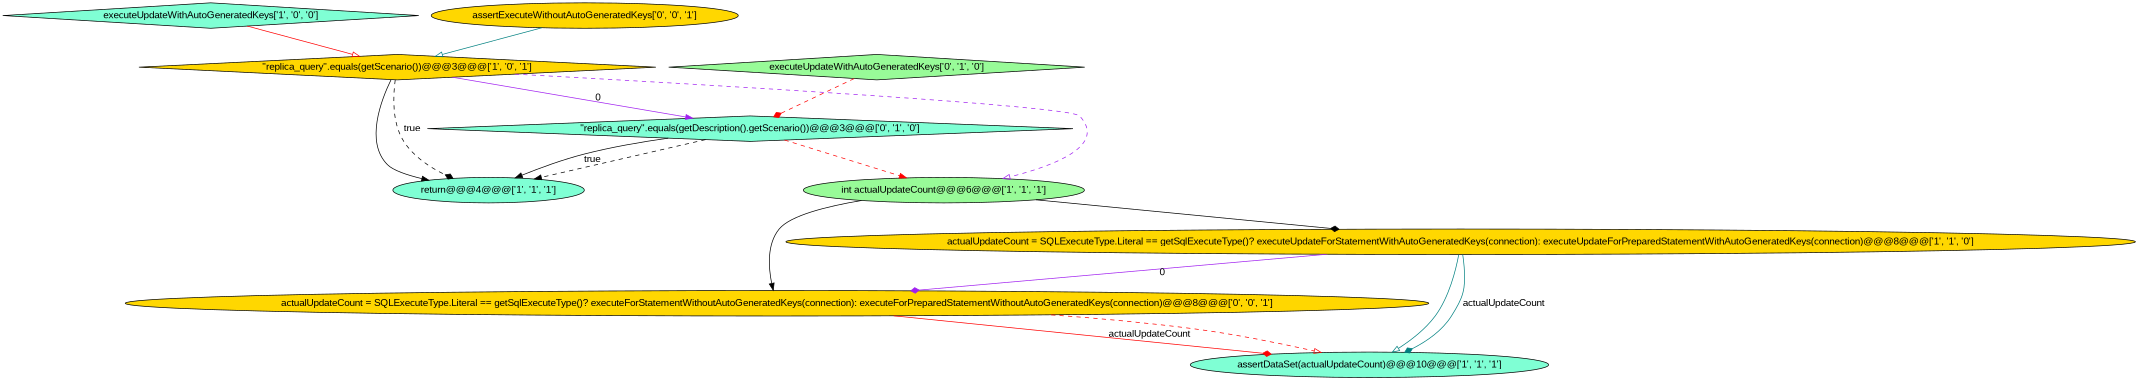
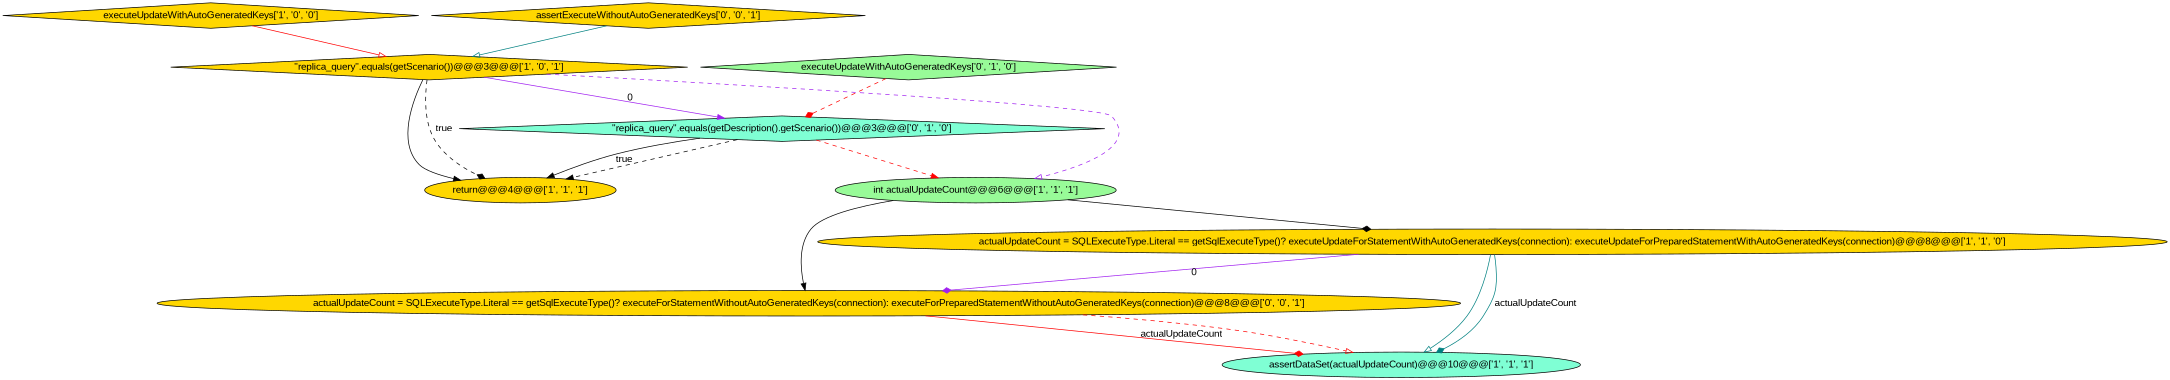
node "executeUpdateWithAutoGeneratedKeys['1', '0', '0']": fillcolor aquamarine -> gold
node "assertExecuteWithoutAutoGeneratedKeys['0', '0', '1']": shape ellipse -> diamond
node "return@@@4@@@['1', '1', '1']": fillcolor aquamarine -> gold
